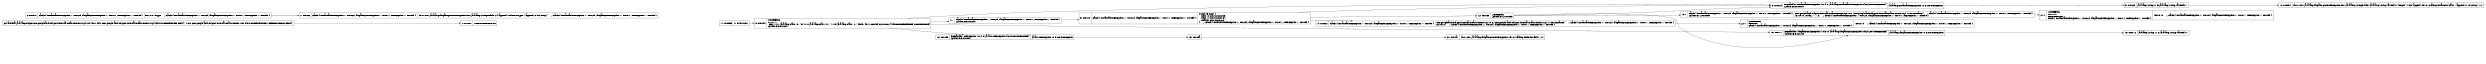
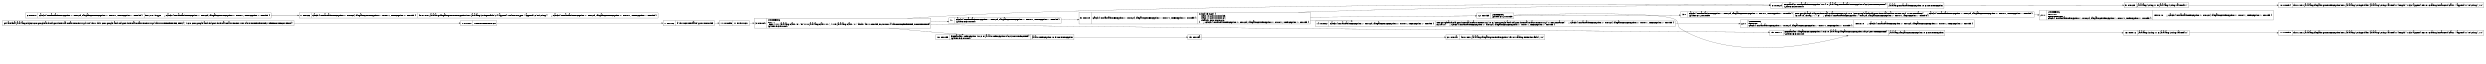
edge "12: 0x0059" -> "8: 0x002d": removed
node "3: 0x000b": text "DONT: r1" -> "PHI: r1"
node "1: 0x0002": added
node "17: 0x0098": added
